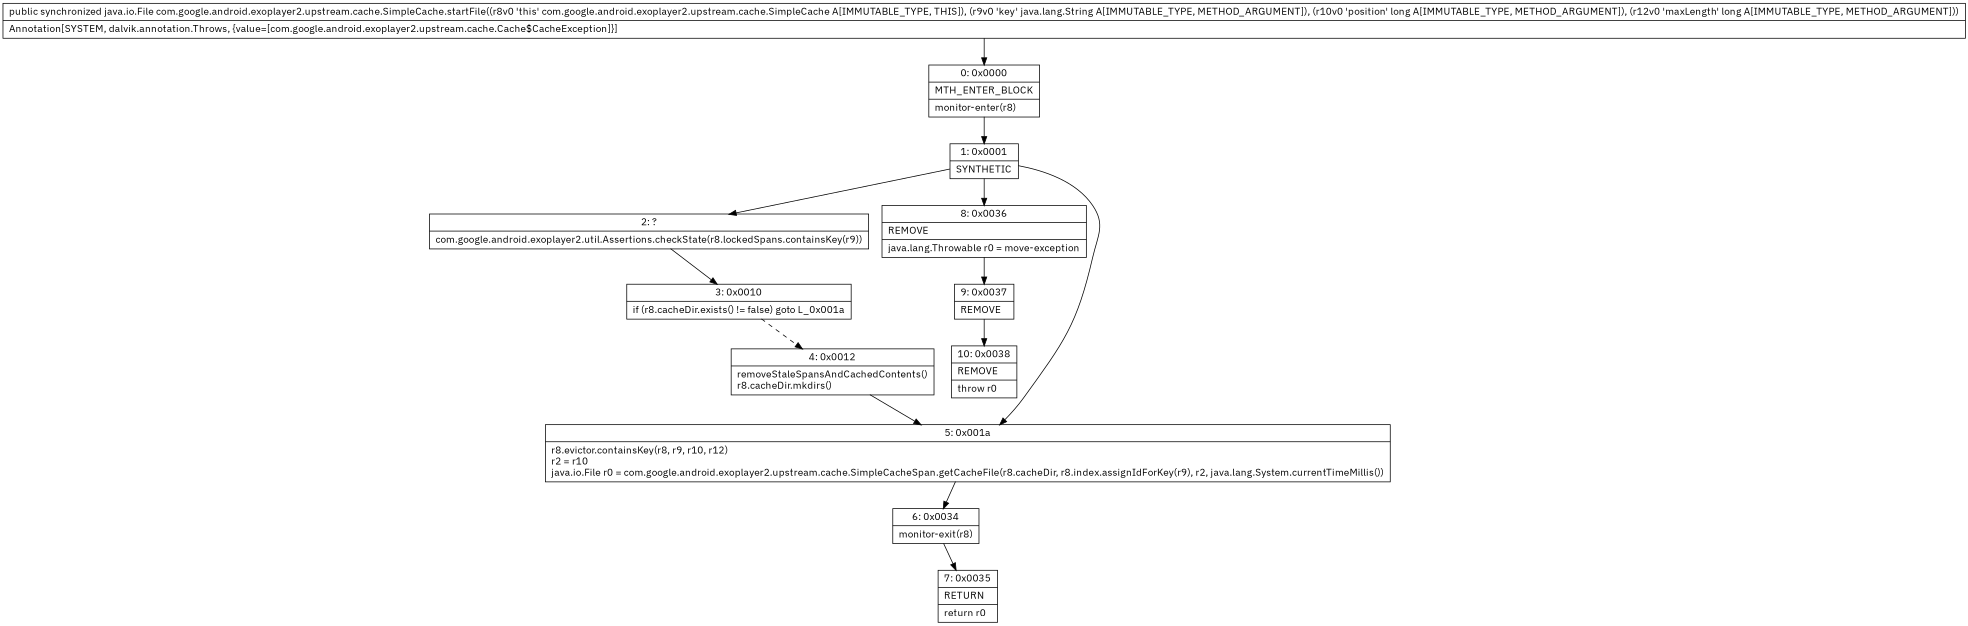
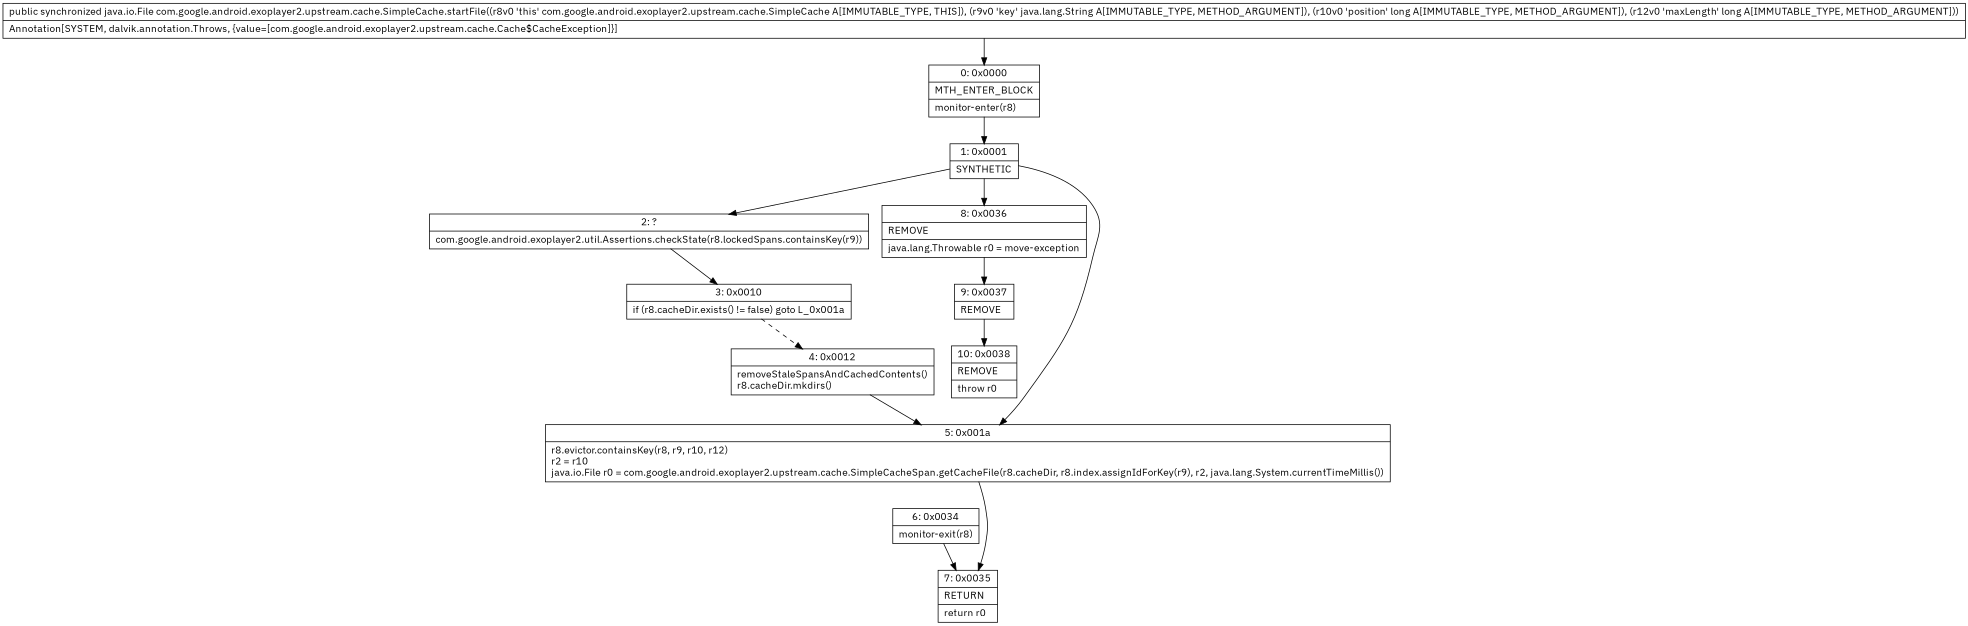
edge "5: 0x001a" -> "6: 0x0034": now "5: 0x001a" -> "7: 0x0035"
